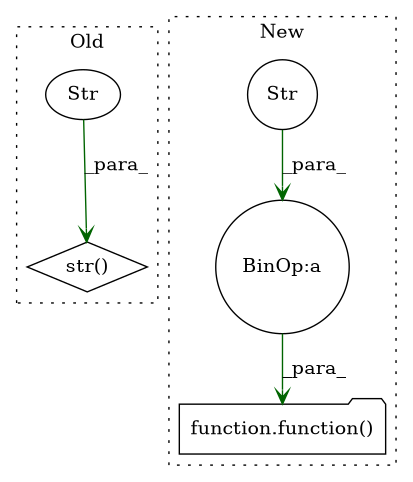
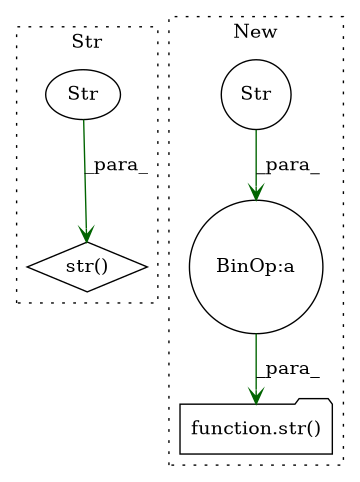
cluster "Old": label "Old" -> "Str"
node "function.function()": label "function.function()" -> "function.str()"
